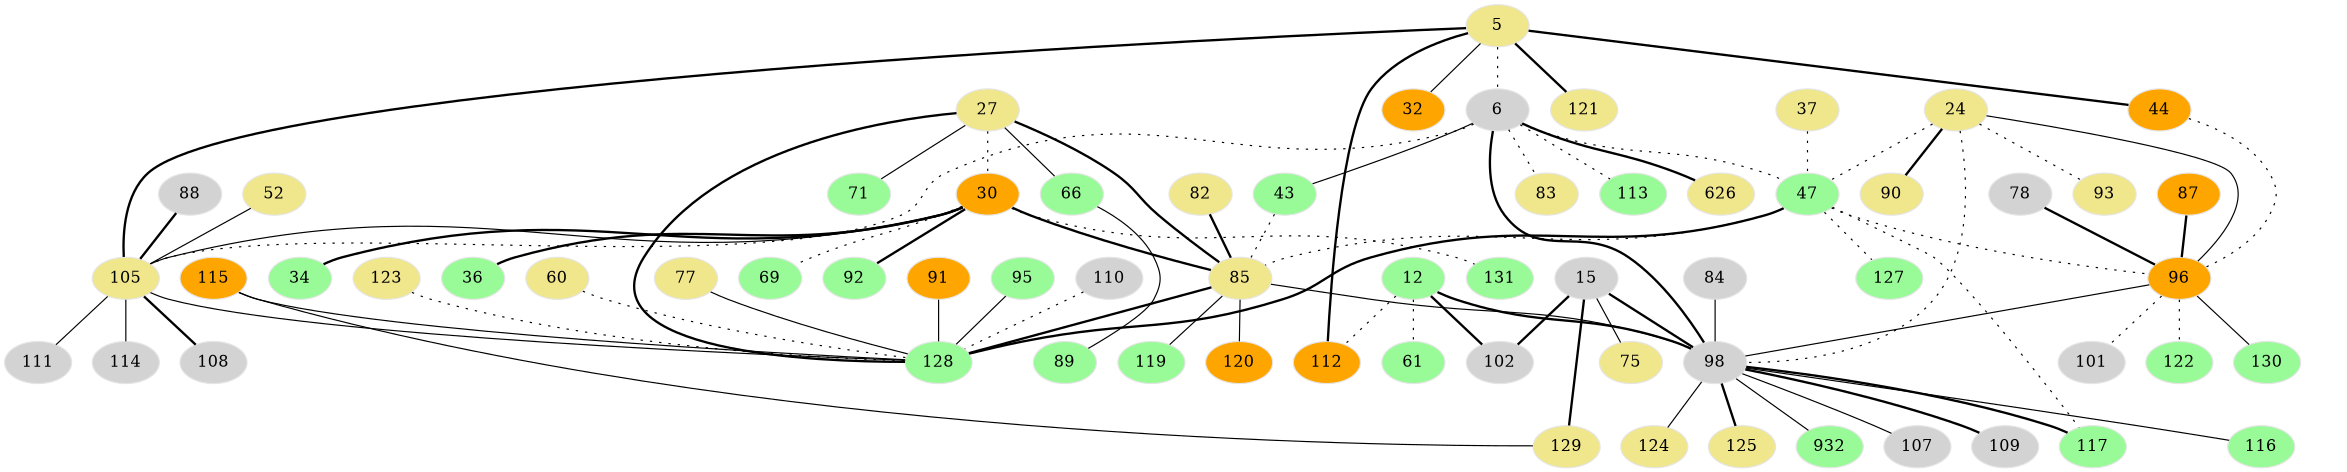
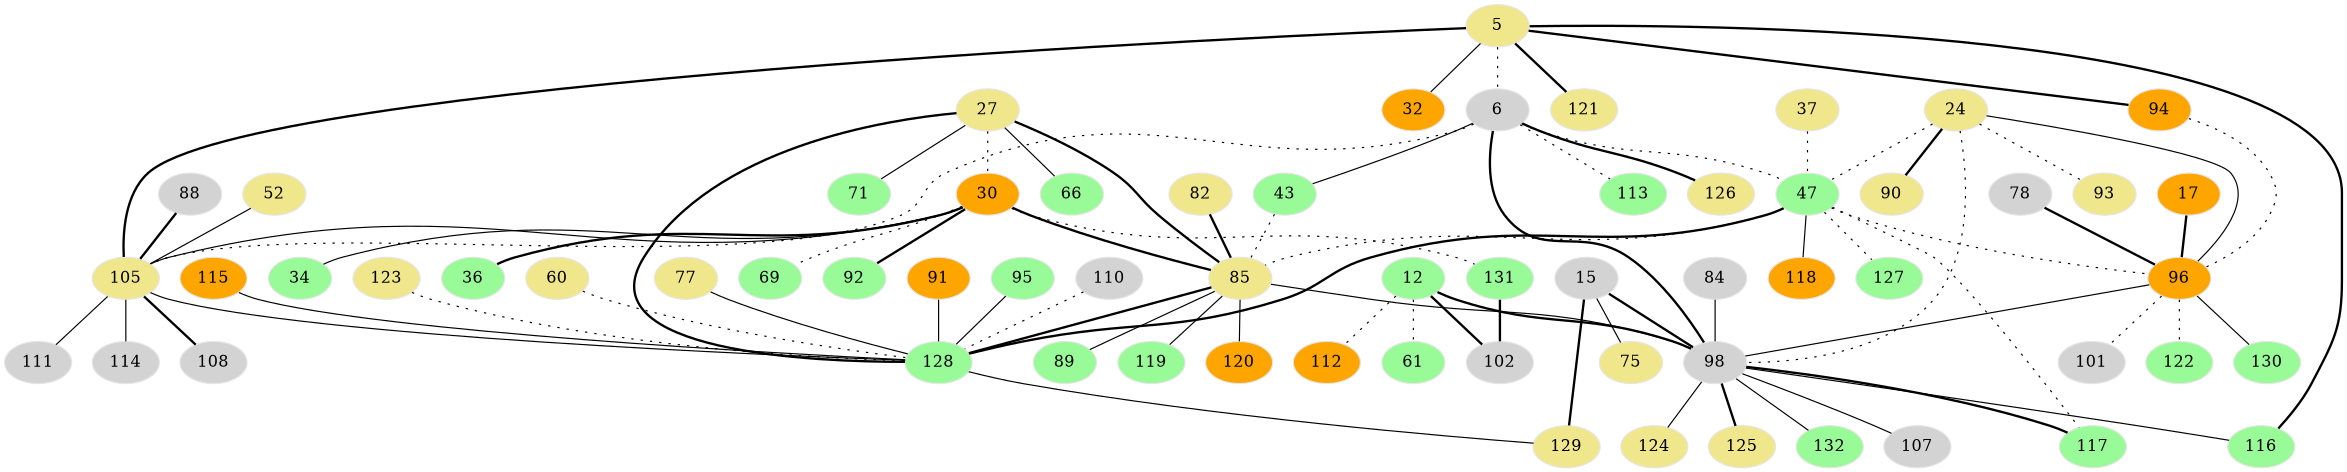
node "44": label "44" -> "94"
edge "5" -- "112": now "5" -- "116"
node "83": removed
node "626": label "626" -> "126"
node "87": label "87" -> "17"
edge "30" -- "34": style bold -> solid
node "118": added
edge "66" -- "89": now "85" -- "89"
edge "15" -- "102": now "131" -- "102"
edge "115" -- "129": now "128" -- "129"
node "932": label "932" -> "132"
node "109": removed
